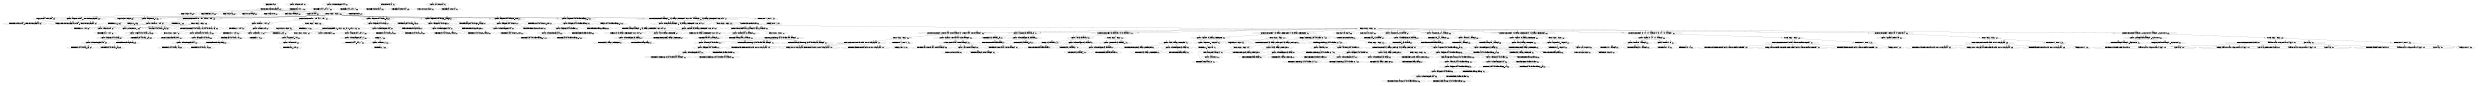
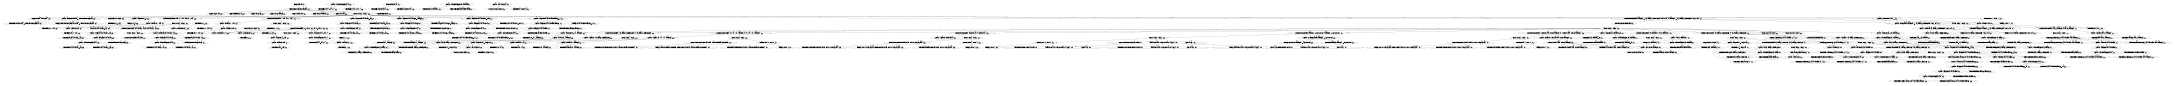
node "(<operator>.postIncrement,(*ndir)++)": added
node "(IDENTIFIER,n,n--)": added
node "(IDENTIFIER,n,n > m)": removed
node "(<operator>.postIncrement,tif->tif_dataoff++)": removed
